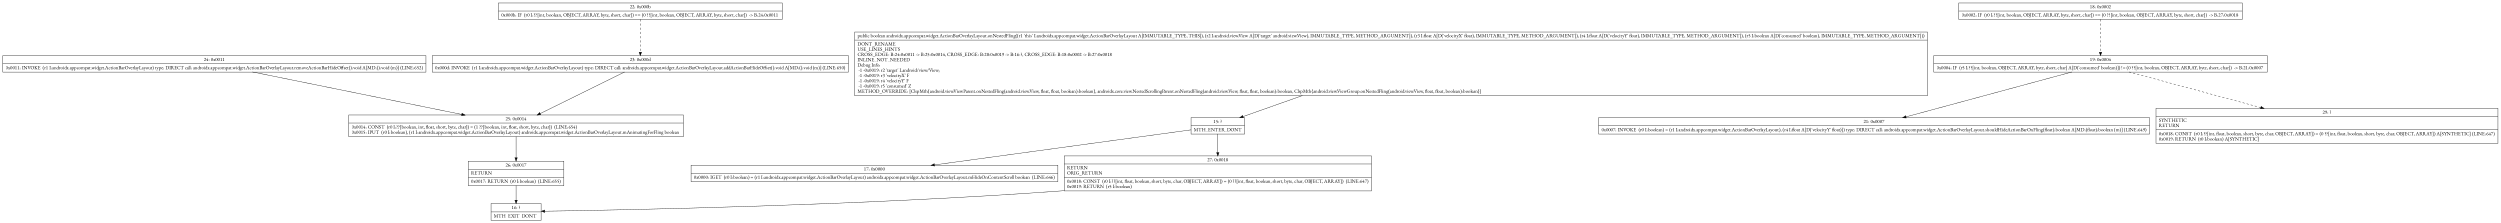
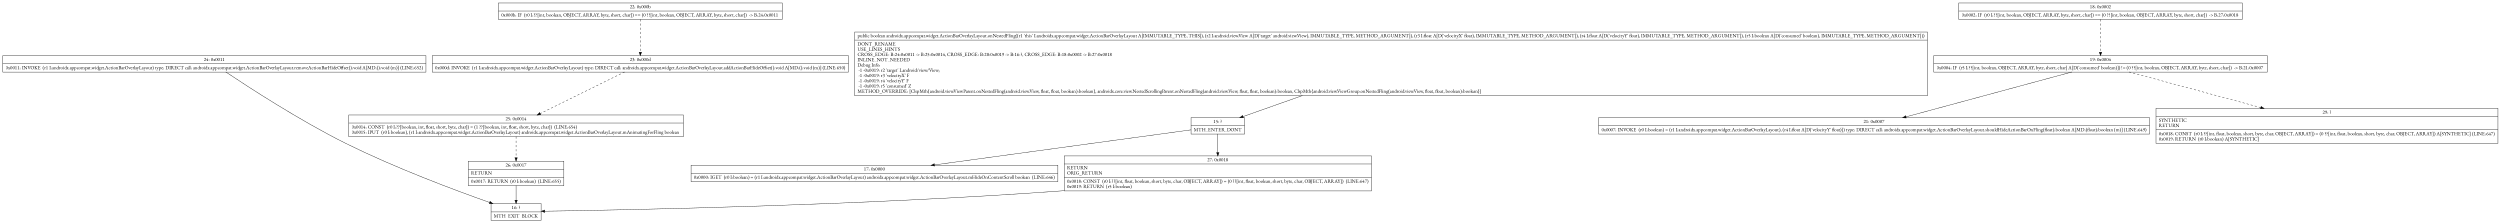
edge "24: 0x0011" -> "25: 0x0014": now "24: 0x0011" -> "16: ?"
edge "23: 0x000d" -> "25: 0x0014": style solid -> dashed
edge "25: 0x0014" -> "26: 0x0017": style solid -> dashed
node "16: ?": text "MTH_EXIT_DONT" -> "MTH_EXIT_BLOCK"
